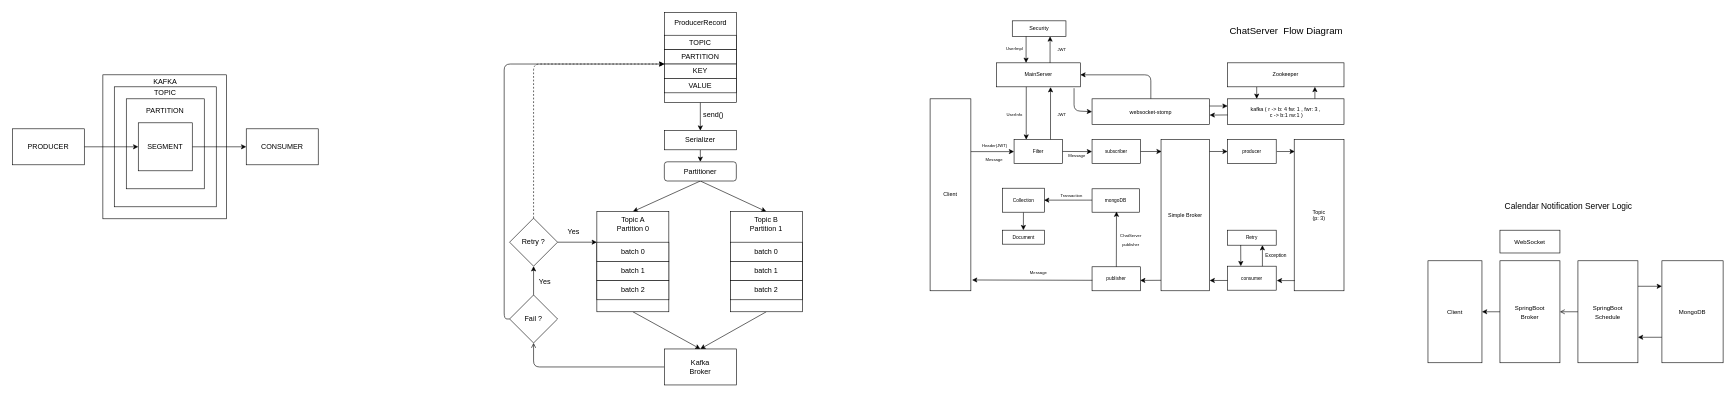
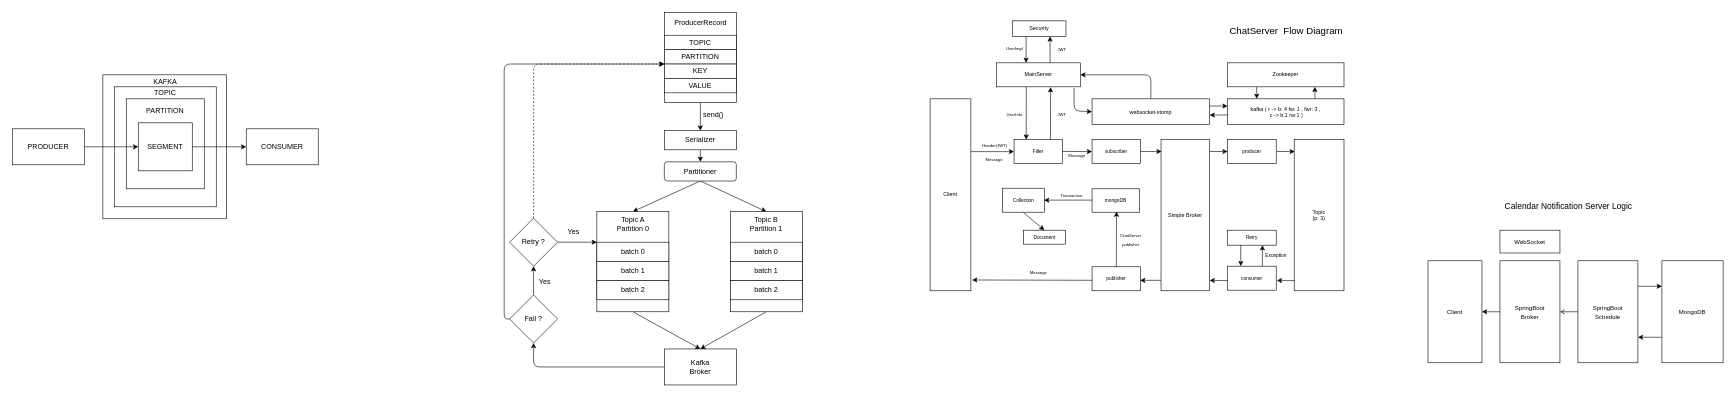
node "Document": moved (1024, 237) -> (1045, 237)
edge "Kafka Broker" -> "Fail ?": arrowhead open -> classic
